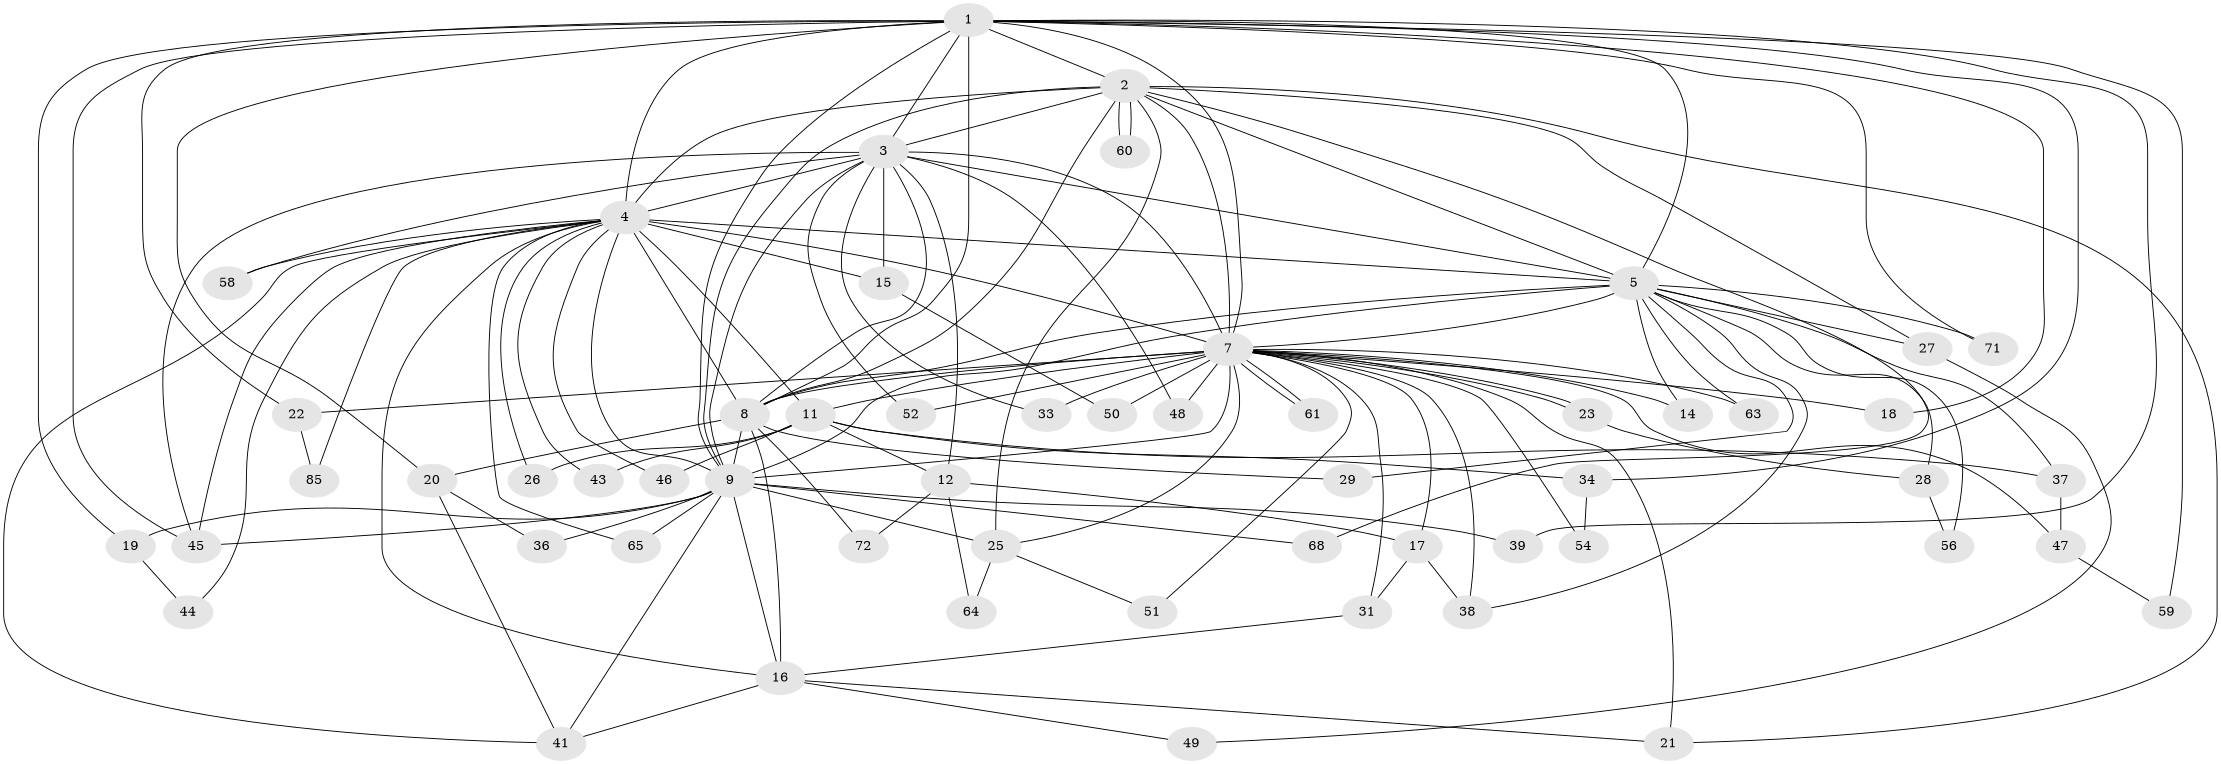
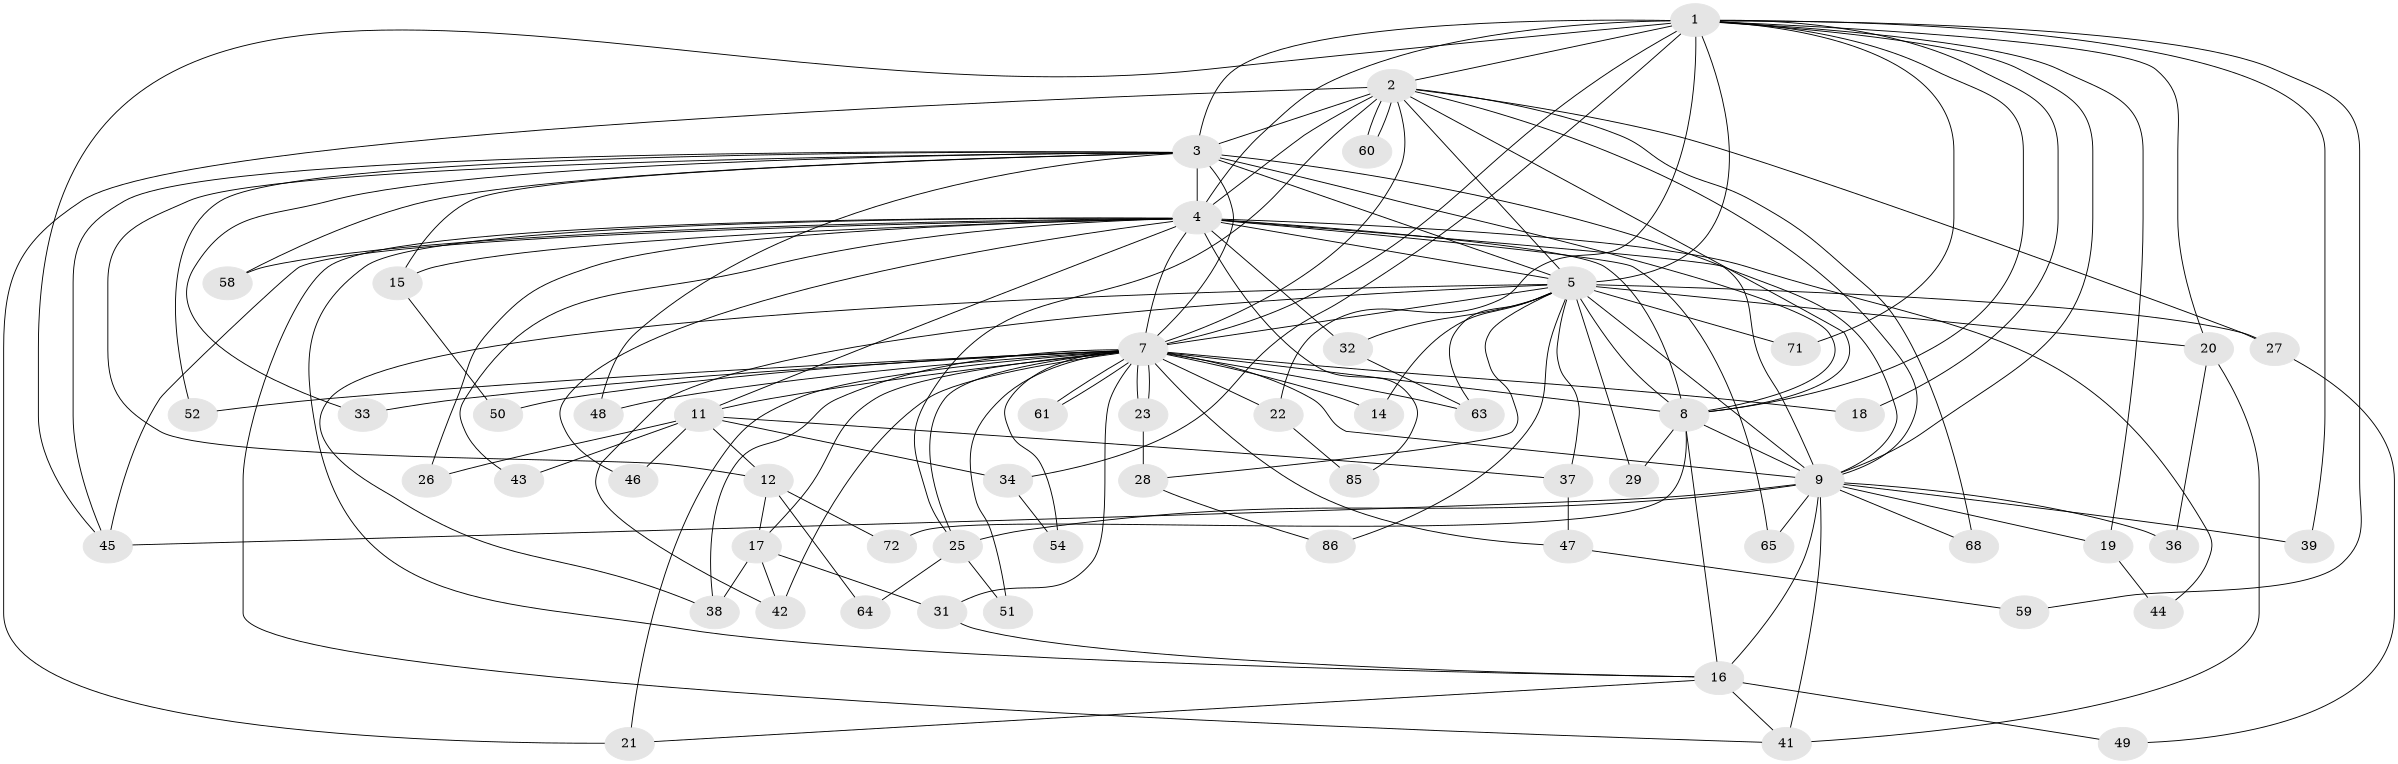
node "32": added
edge "8" -- "20": now "5" -- "20"
node "56": label "56" -> "86"
node "42": added
